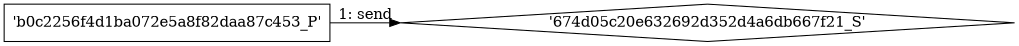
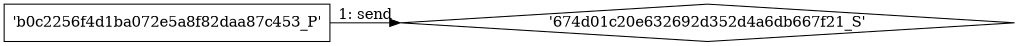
node "'674d05c20e632692d352d4a6db667f21_S'": label "'674d05c20e632692d352d4a6db667f21_S'" -> "'674d01c20e632692d352d4a6db667f21_S'"
